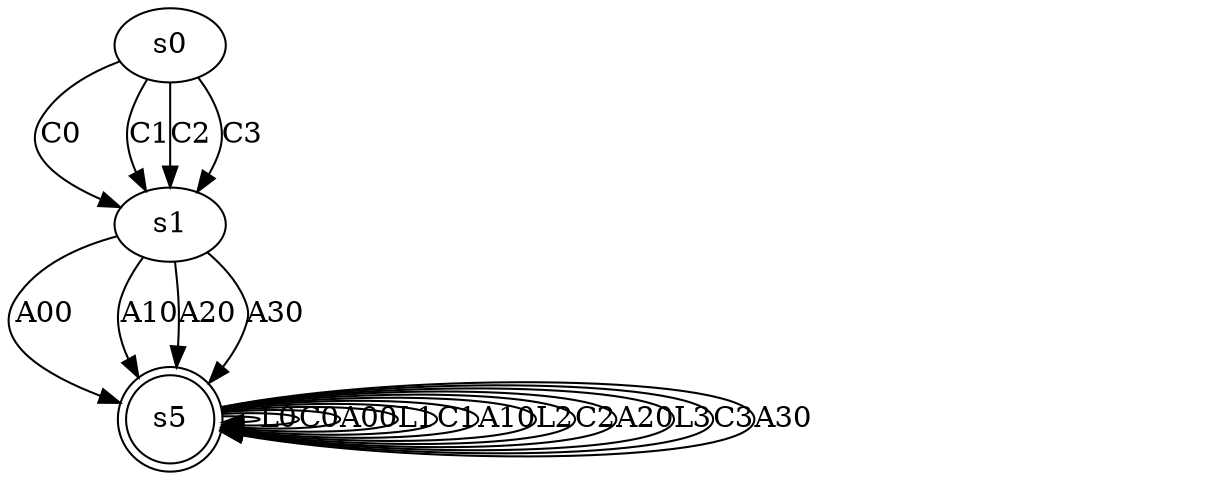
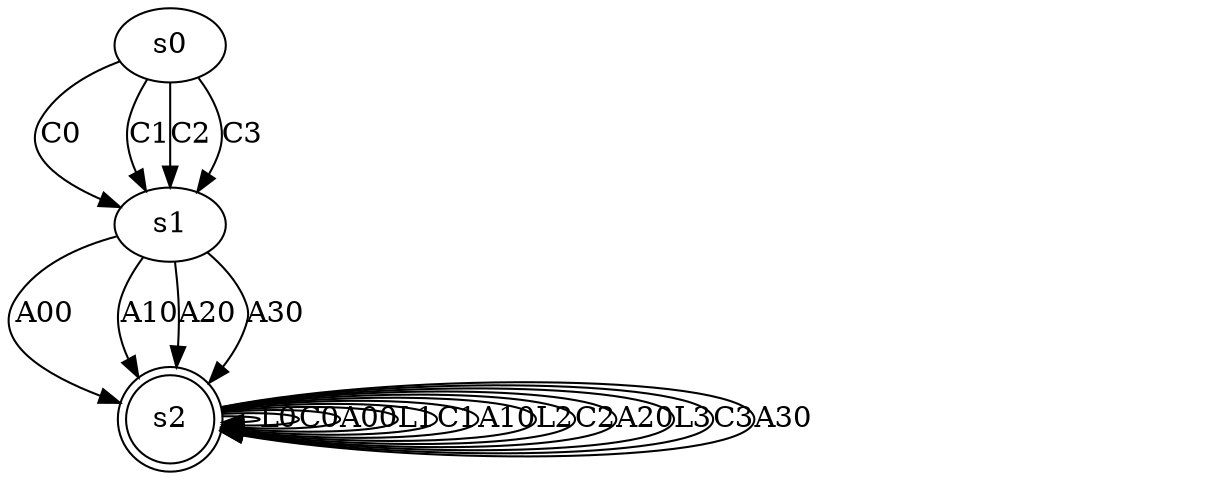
node "s5": label "s5" -> "s2"
